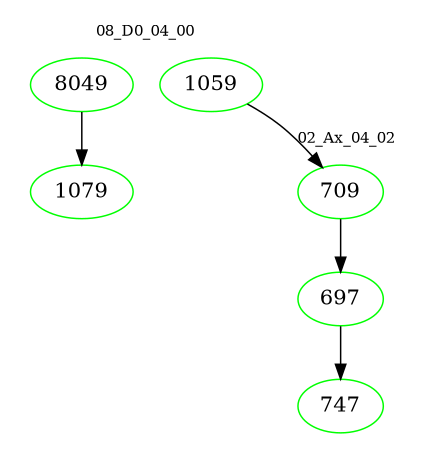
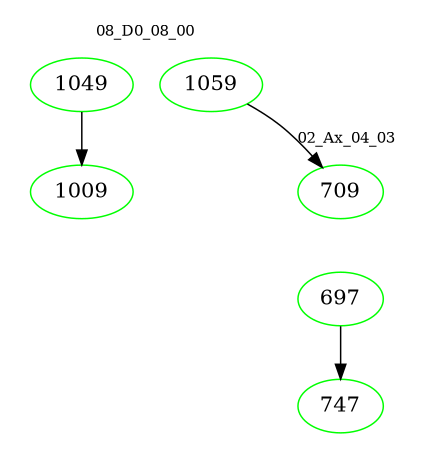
cluster "08_D0_04_00": label "08_D0_04_00" -> "08_D0_08_00"
node "8049": label "8049" -> "1049"
cluster "02_Ax_04_02": label "02_Ax_04_02" -> "02_Ax_04_03"
node "1079": label "1079" -> "1009"
edge "709" -> "697": removed
